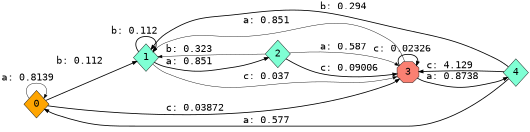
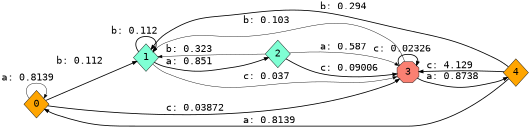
edge "3" -> "1": label "a: 0.851    " -> "b: 0.103    "
node "4": fillcolor aquamarine -> orange
edge "4" -> "0": label "a: 0.577    " -> "a: 0.8139   "
